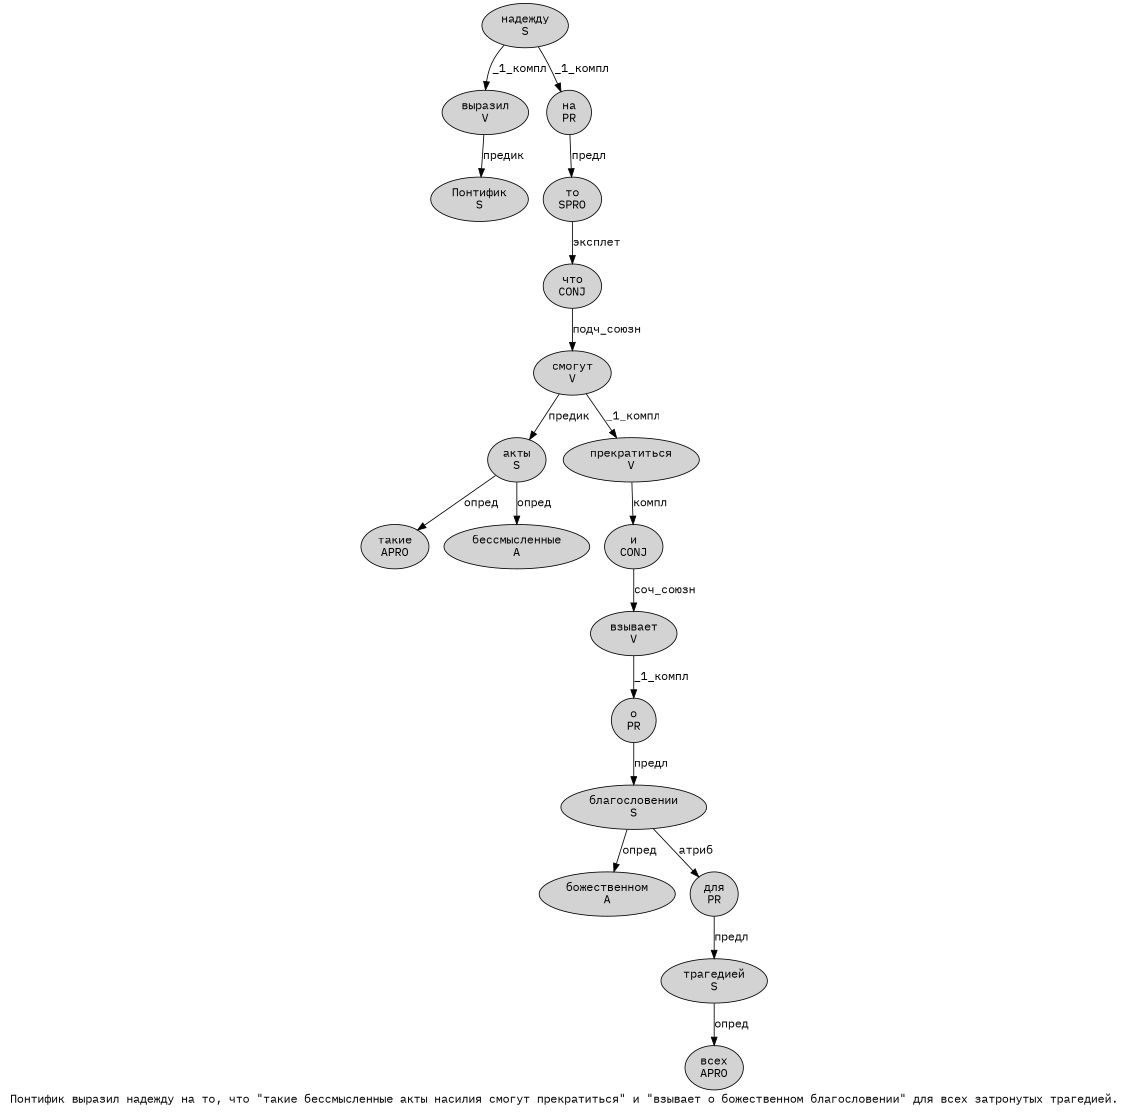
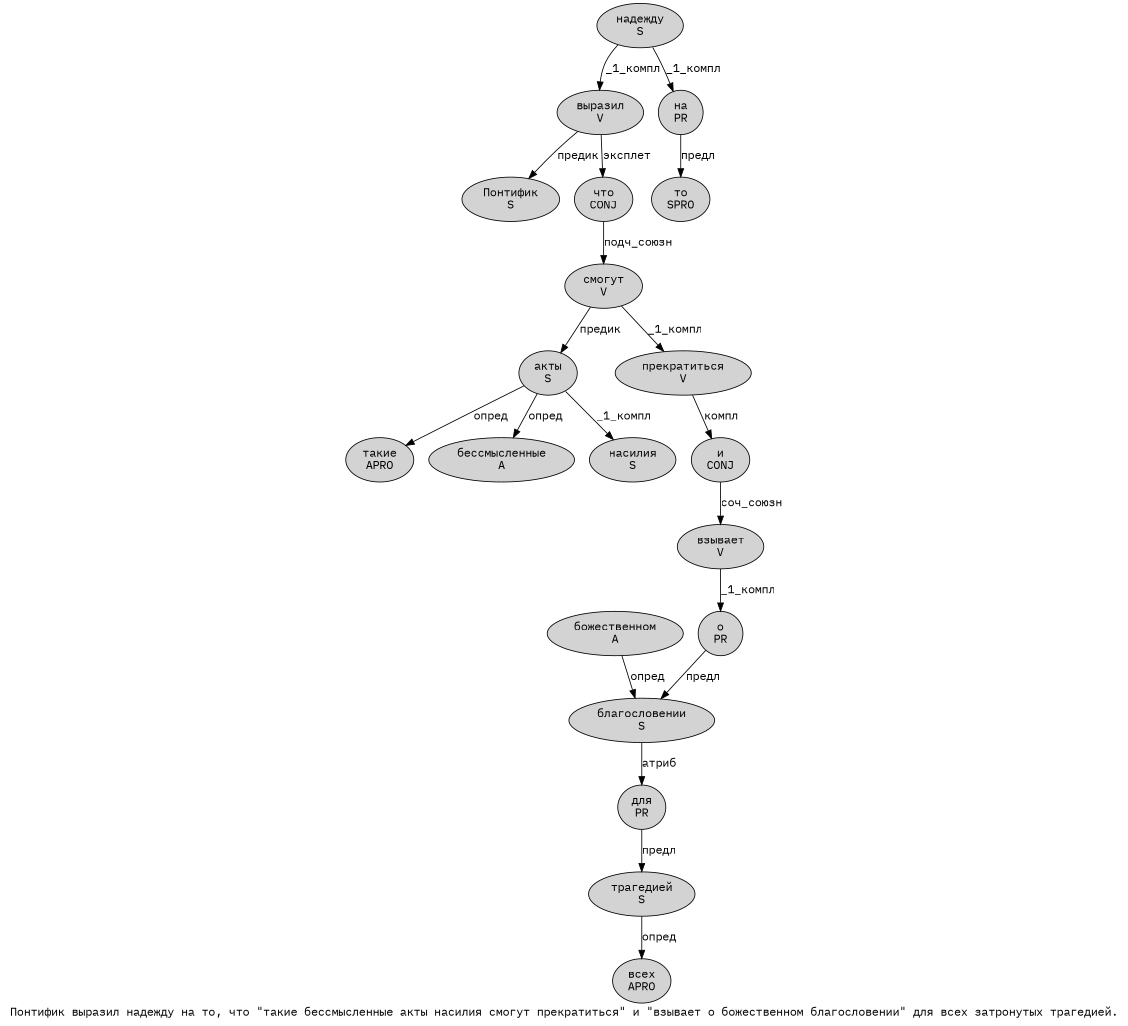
edge "то SPRO" -> "что CONJ": now "выразил V" -> "что CONJ"
node "насилия S": added
edge "благословении S" -> "божественном A": reversed
